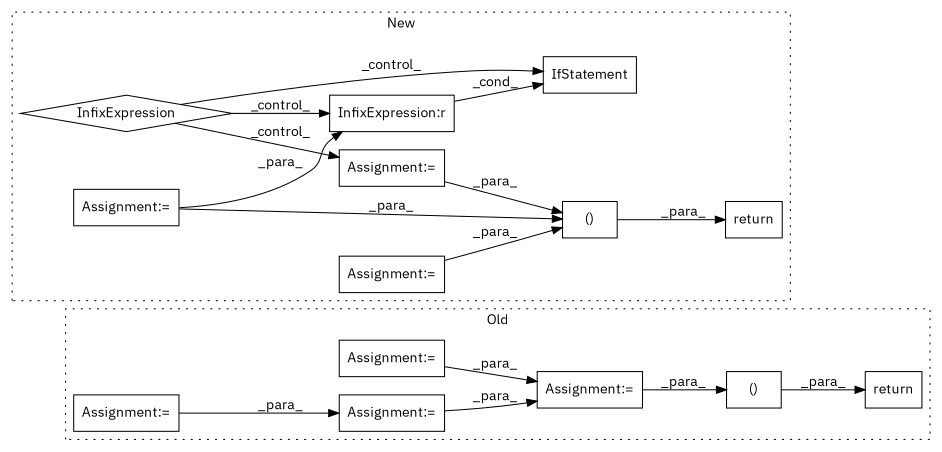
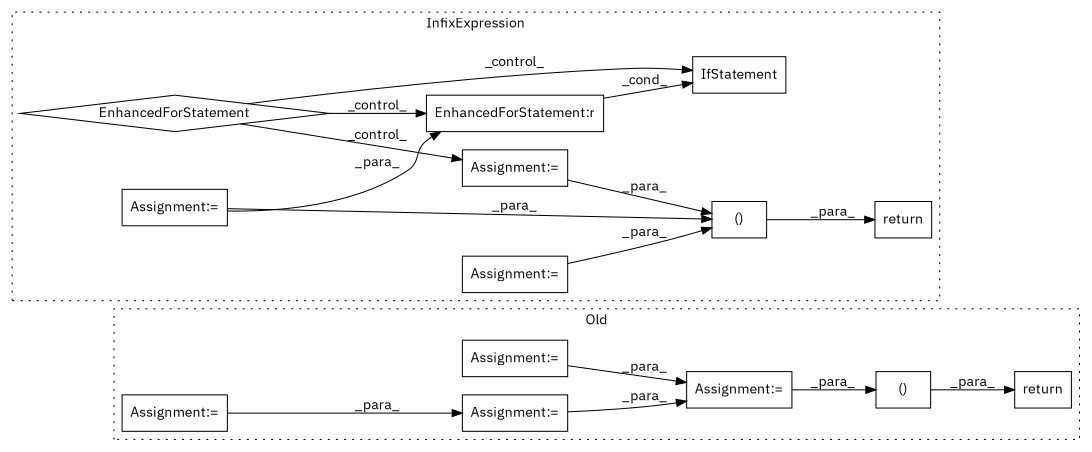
cluster "New": label "New" -> "InfixExpression"
node "InfixExpression": label "InfixExpression" -> "EnhancedForStatement"
node "InfixExpression:r": label "InfixExpression:r" -> "EnhancedForStatement:r"
